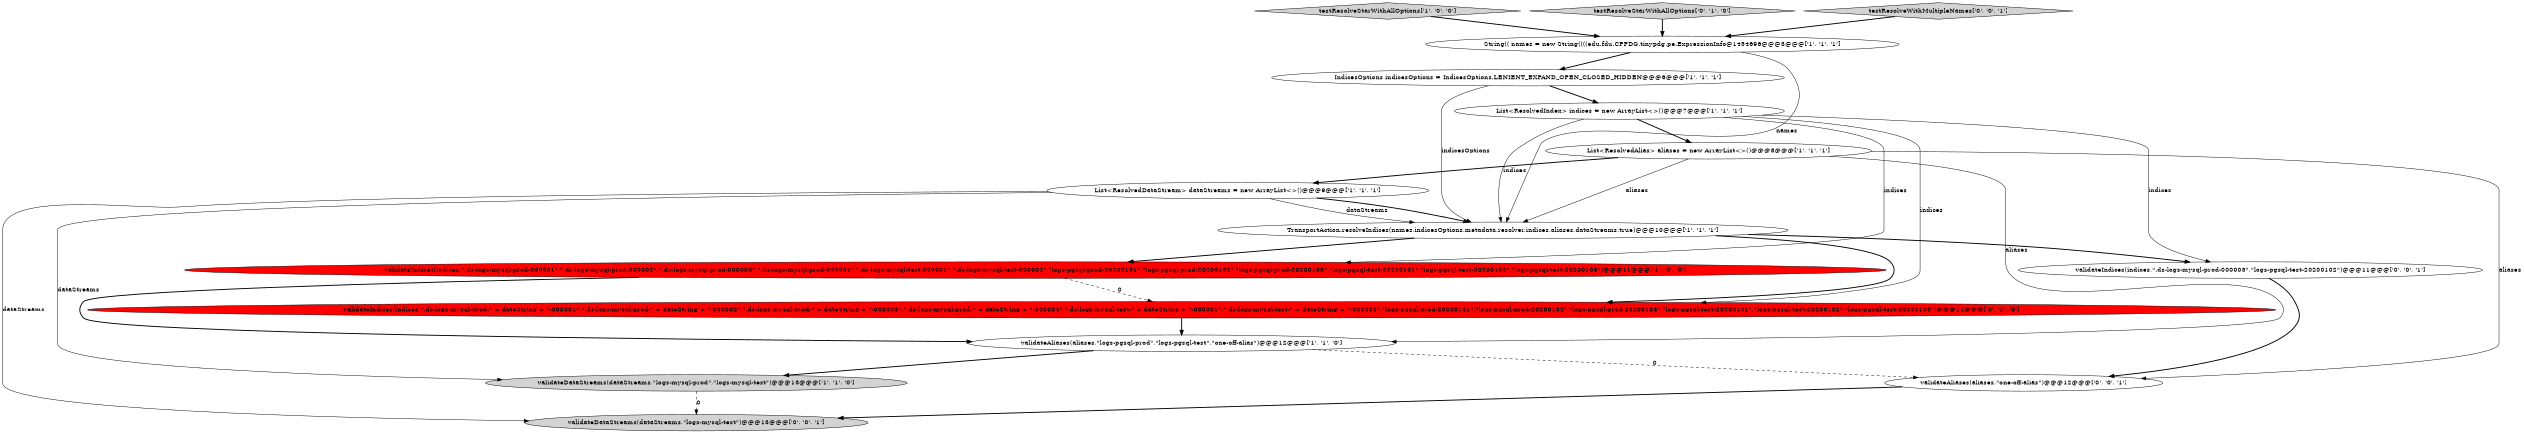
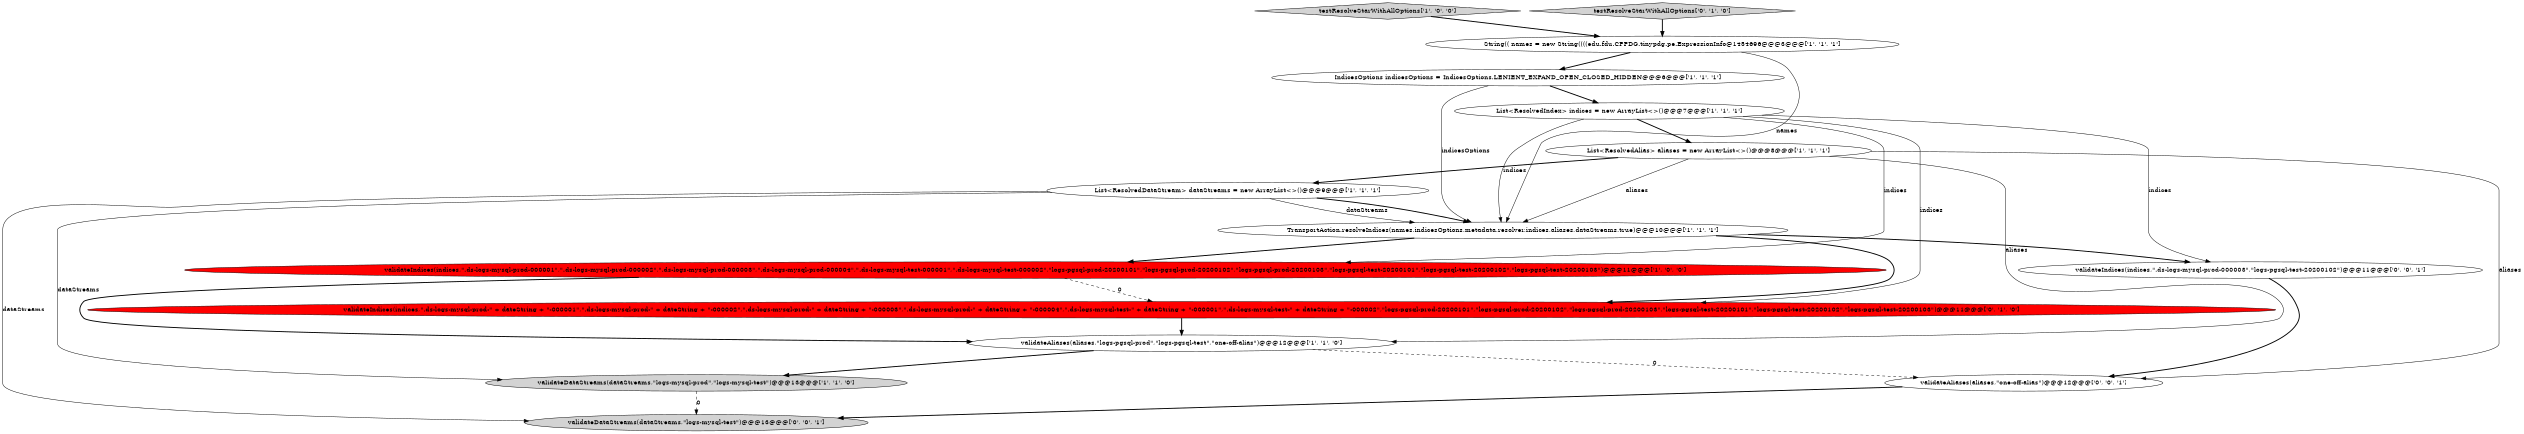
node "testResolveWithMultipleNames['0', '0', '1']": removed
